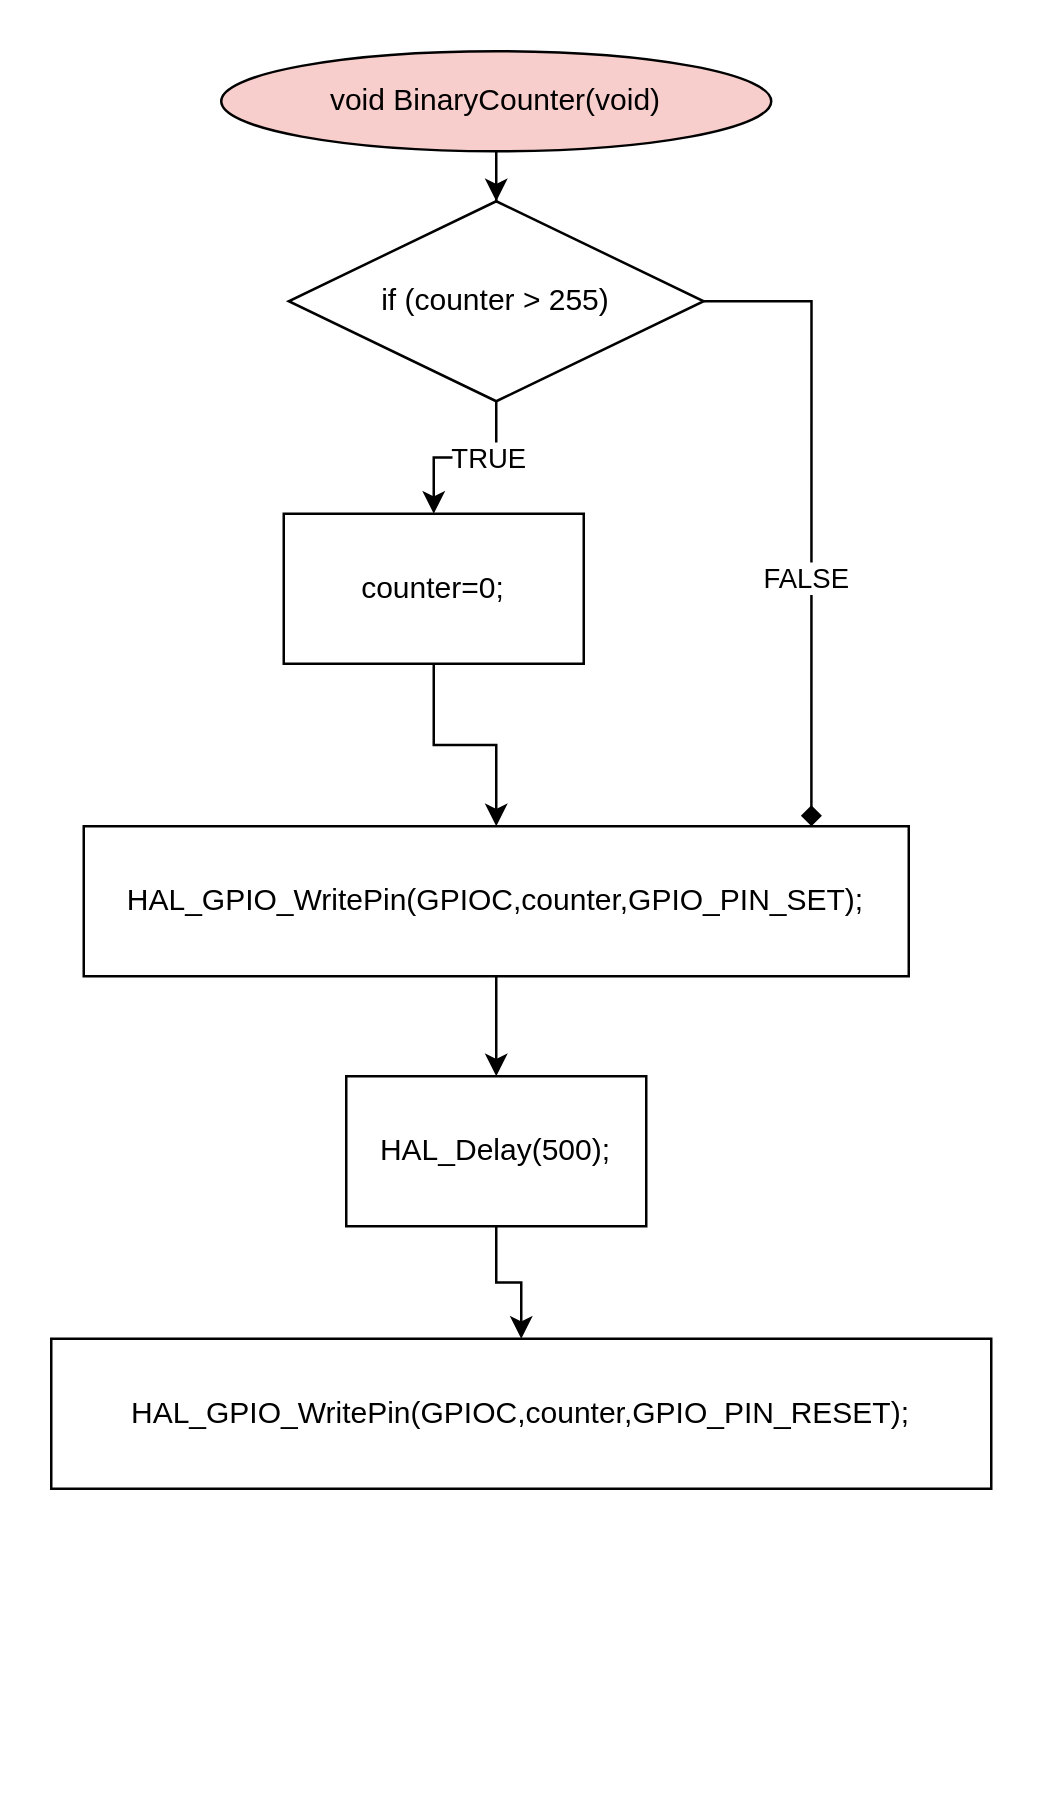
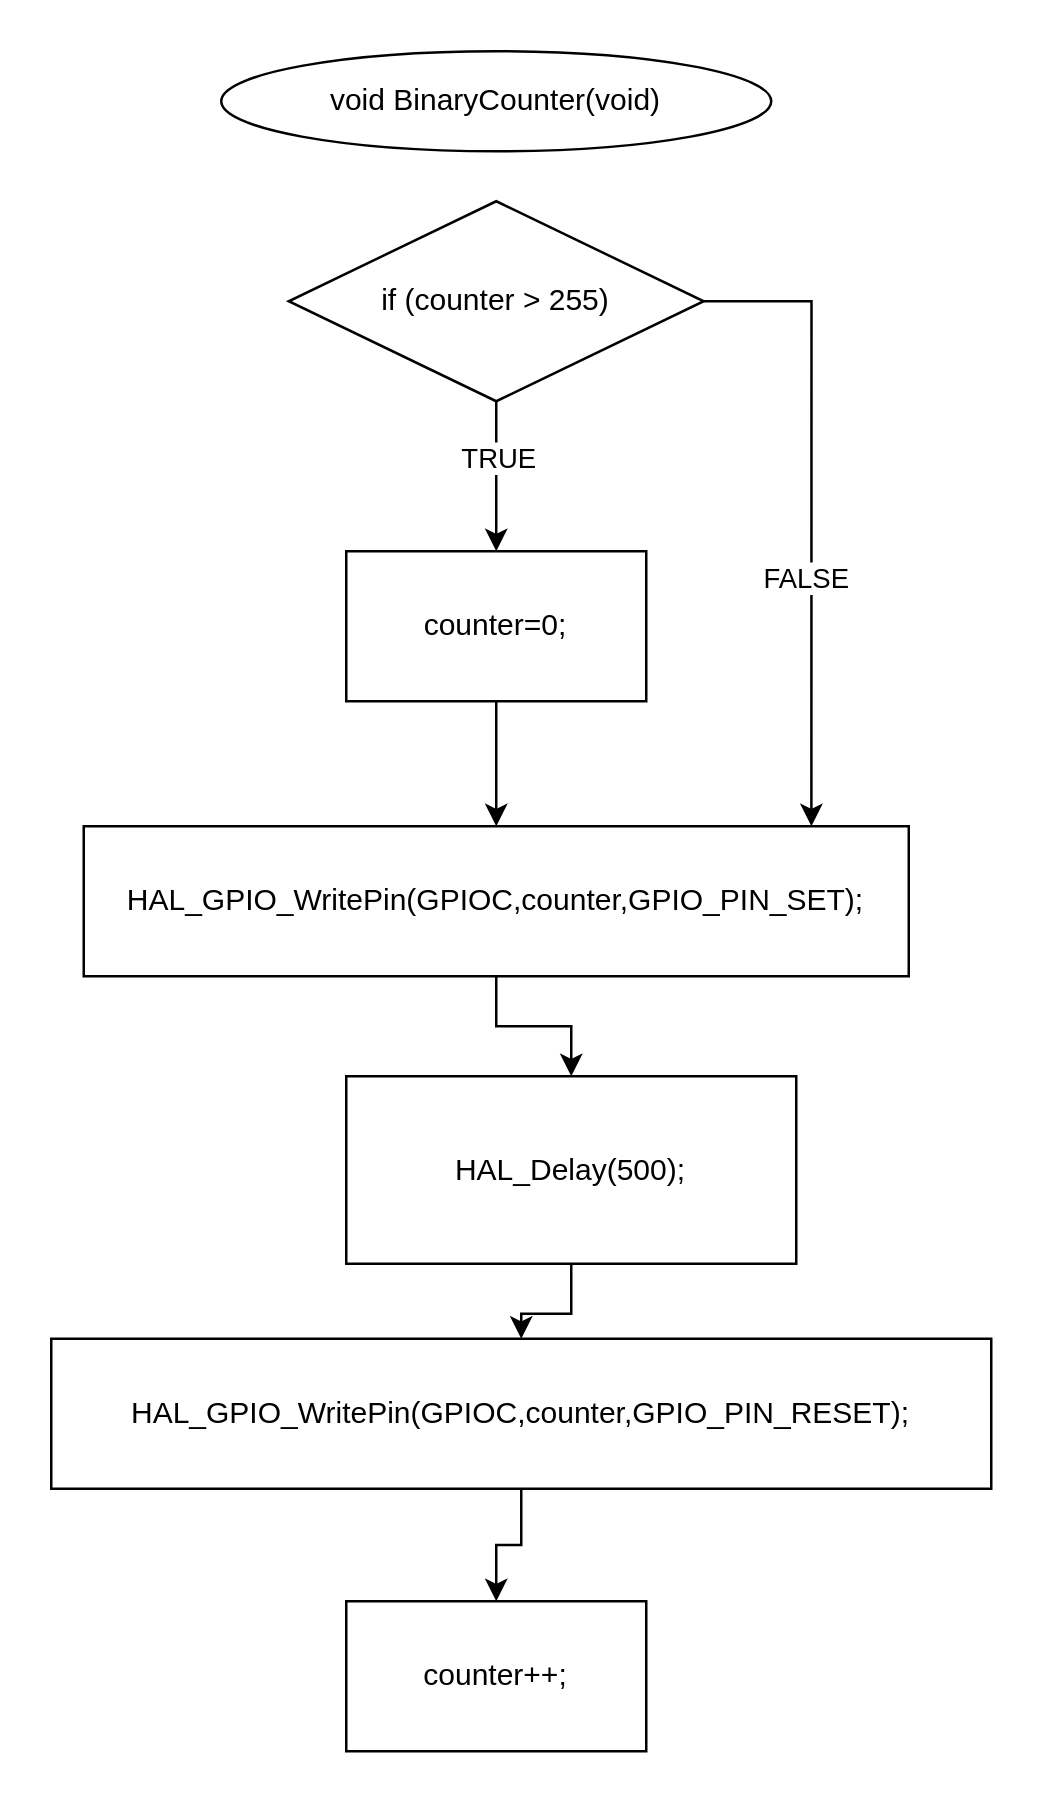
node "void BinaryCounter(void)": fillcolor #f8cecc -> #ffffff
edge "void BinaryCounter(void)" -> "if (counter > 255)": removed
node "counter=0;": moved (434, 589) -> (496, 626)
edge "if (counter > 255)" -> "HAL_GPIO_WritePin(GPIOC,counter,GPIO_PIN_SET);": arrowhead diamond -> classic
node "HAL_Delay(500);": size 300x150 -> 450x188
edge "HAL_GPIO_WritePin(GPIOC,counter,GPIO_PIN_RESET);" -> "counter++;": added
node "counter++;": added
